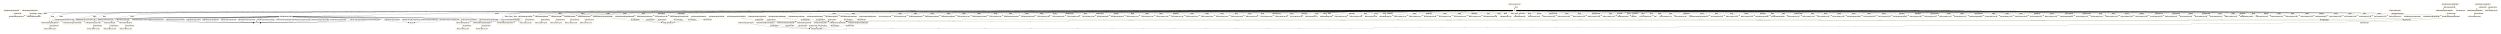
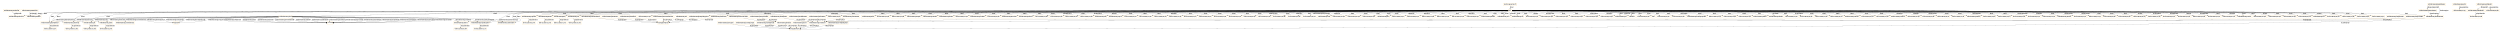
edge "NULL" -> "VertebrateTaxonomy:ConservationStatus": removed, label "rdf:first"
edge "NULL" -> "VertebrateTaxonomy:Reptile": removed, label "rdf:first"
edge "VertebrateTaxonomy:eats" -> "-6b9d1012:16aeae07123:-7fe4": now "VertebrateTaxonomy:eats" -> "owl:topObjectProperty"
edge "NULL" -> "-6b9d1012:16aeae07123:-7f98": label "rdf:rest" -> "VertebrateTaxonomy:hasSpeciesName"
edge "NULL" -> "-6b9d1012:16aeae07123:-7fc2": label "rdf:rest" -> "hasCommanName:rest"
node "VertebrateTaxonomy:hasOrderName": removed
